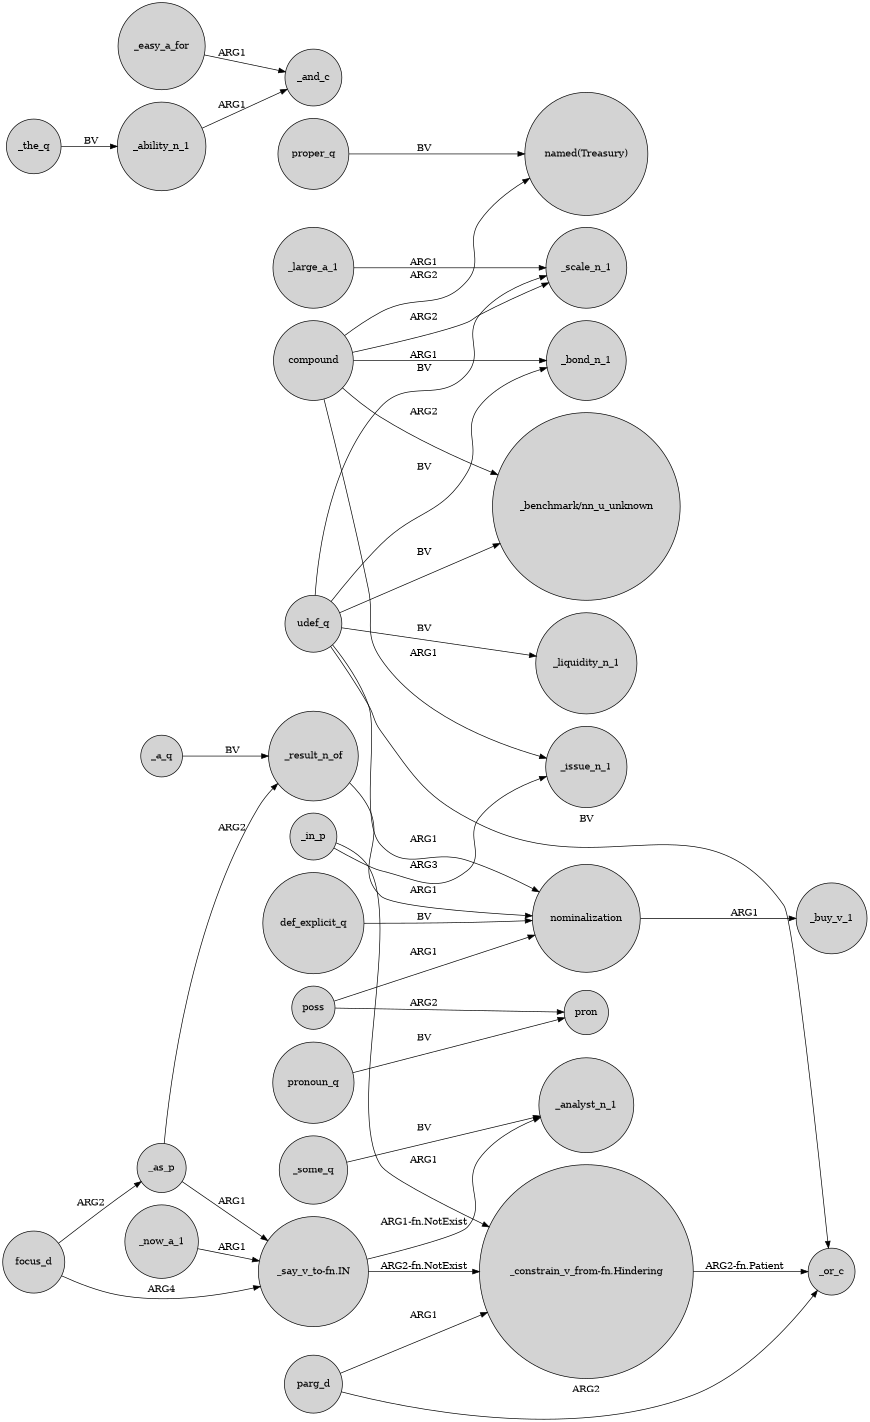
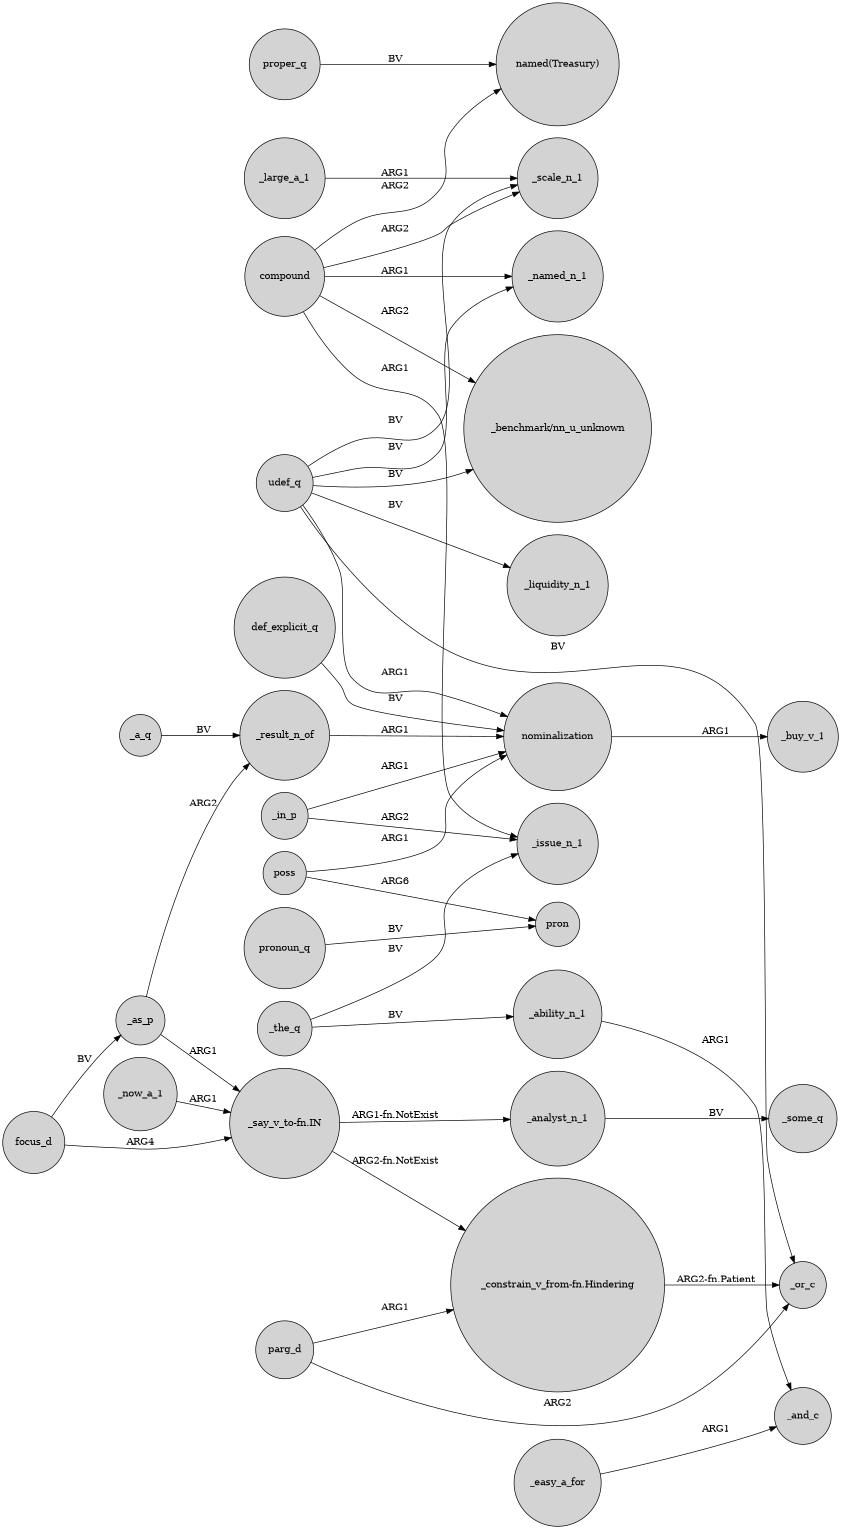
node "_bond_n_1": label "_bond_n_1" -> "_named_n_1"
edge "_in_p" -> "_issue_n_1": label "ARG3" -> "ARG2"
edge "_the_q" -> "_issue_n_1": added, label "BV"
edge "poss" -> "pron": label "ARG2" -> "ARG6"
edge "_in_p" -> "_constrain_v_from-fn.Hindering": now "_in_p" -> "nominalization"
edge "_some_q" -> "_analyst_n_1": reversed
edge "focus_d" -> "_as_p": label "ARG2" -> "BV"
